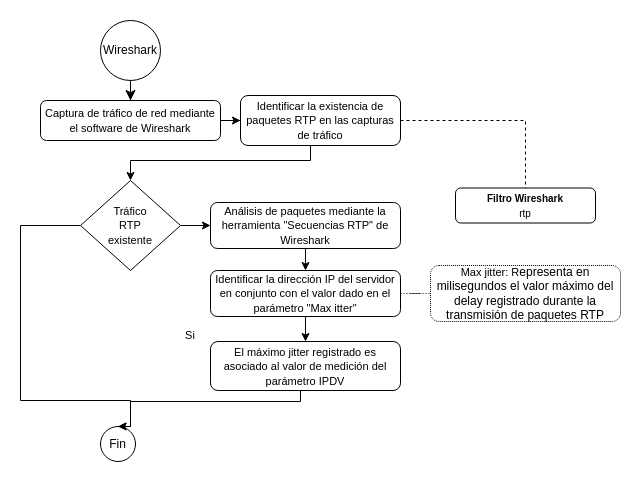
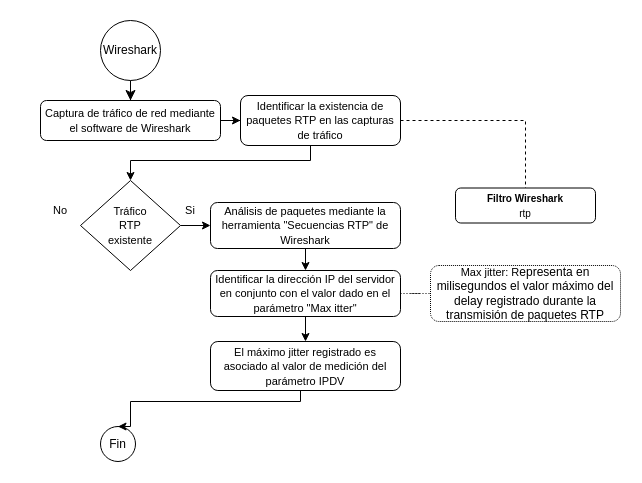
node "No": added
node "Si": moved (191, 336) -> (191, 211)
edge "Tráfico RTP existente" -> "Fin": removed
